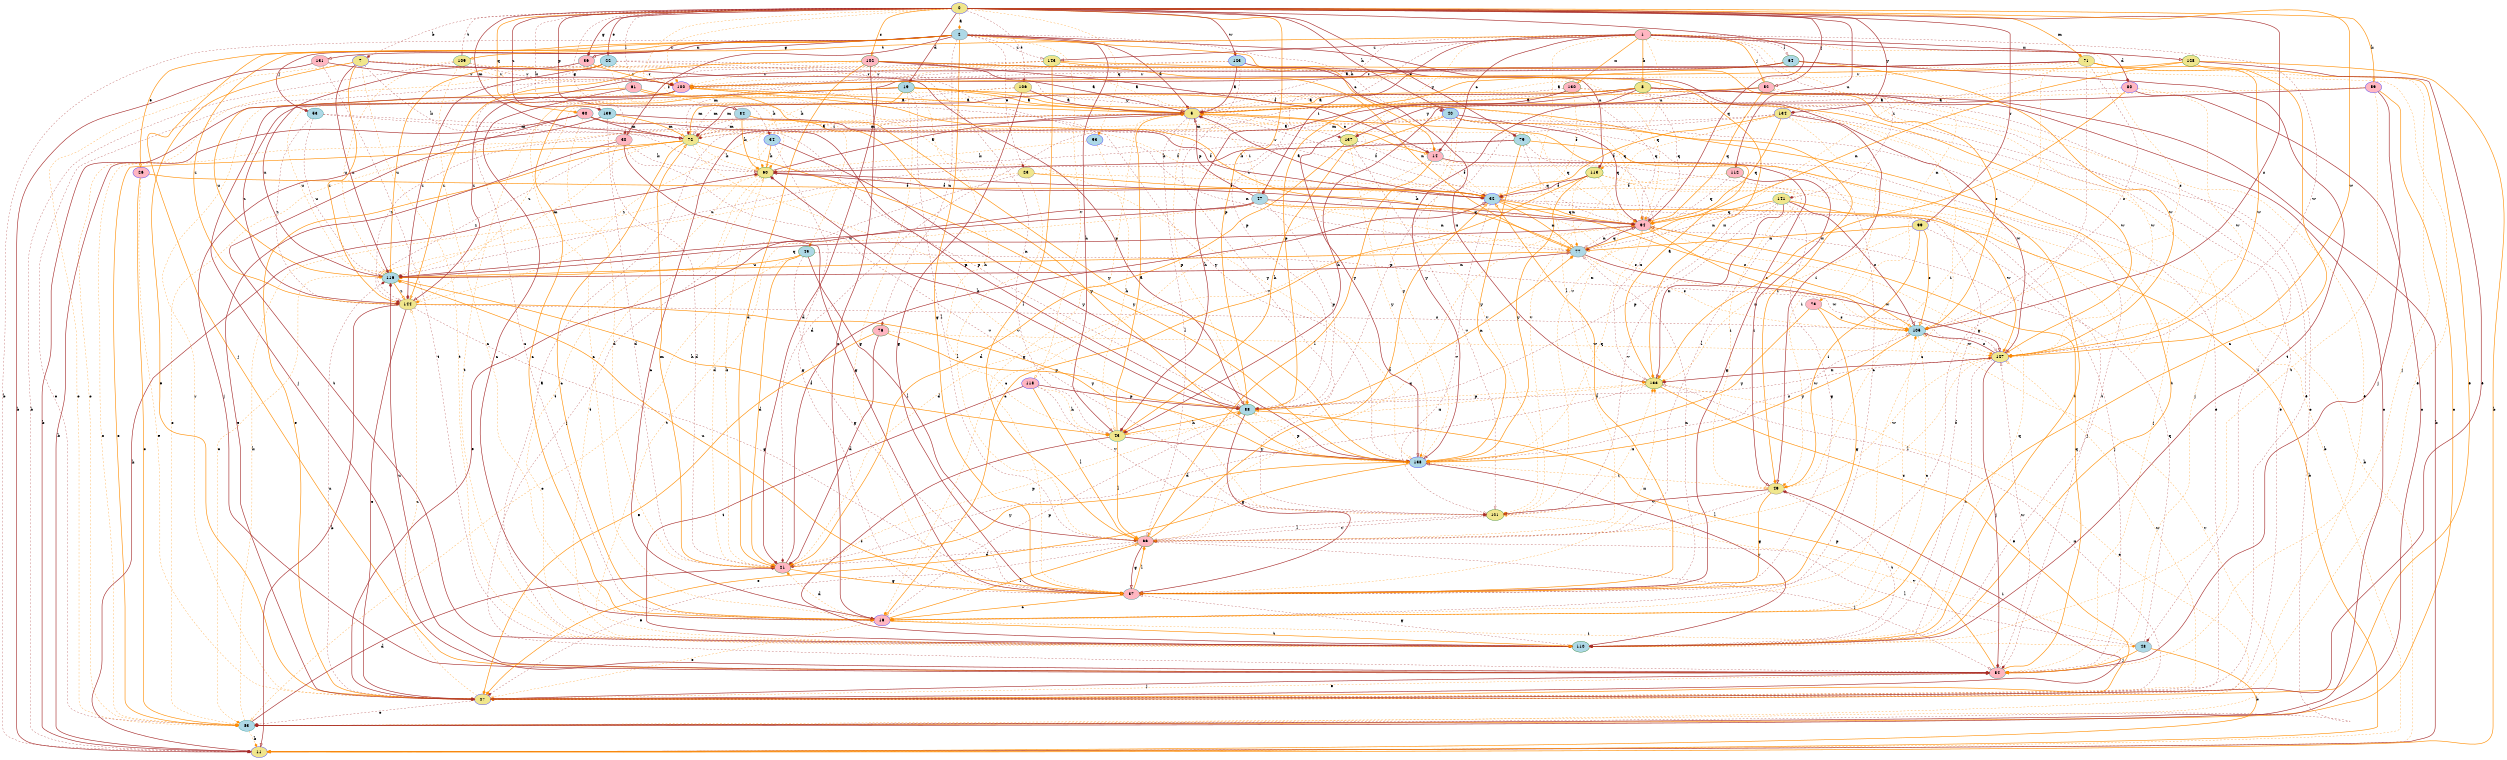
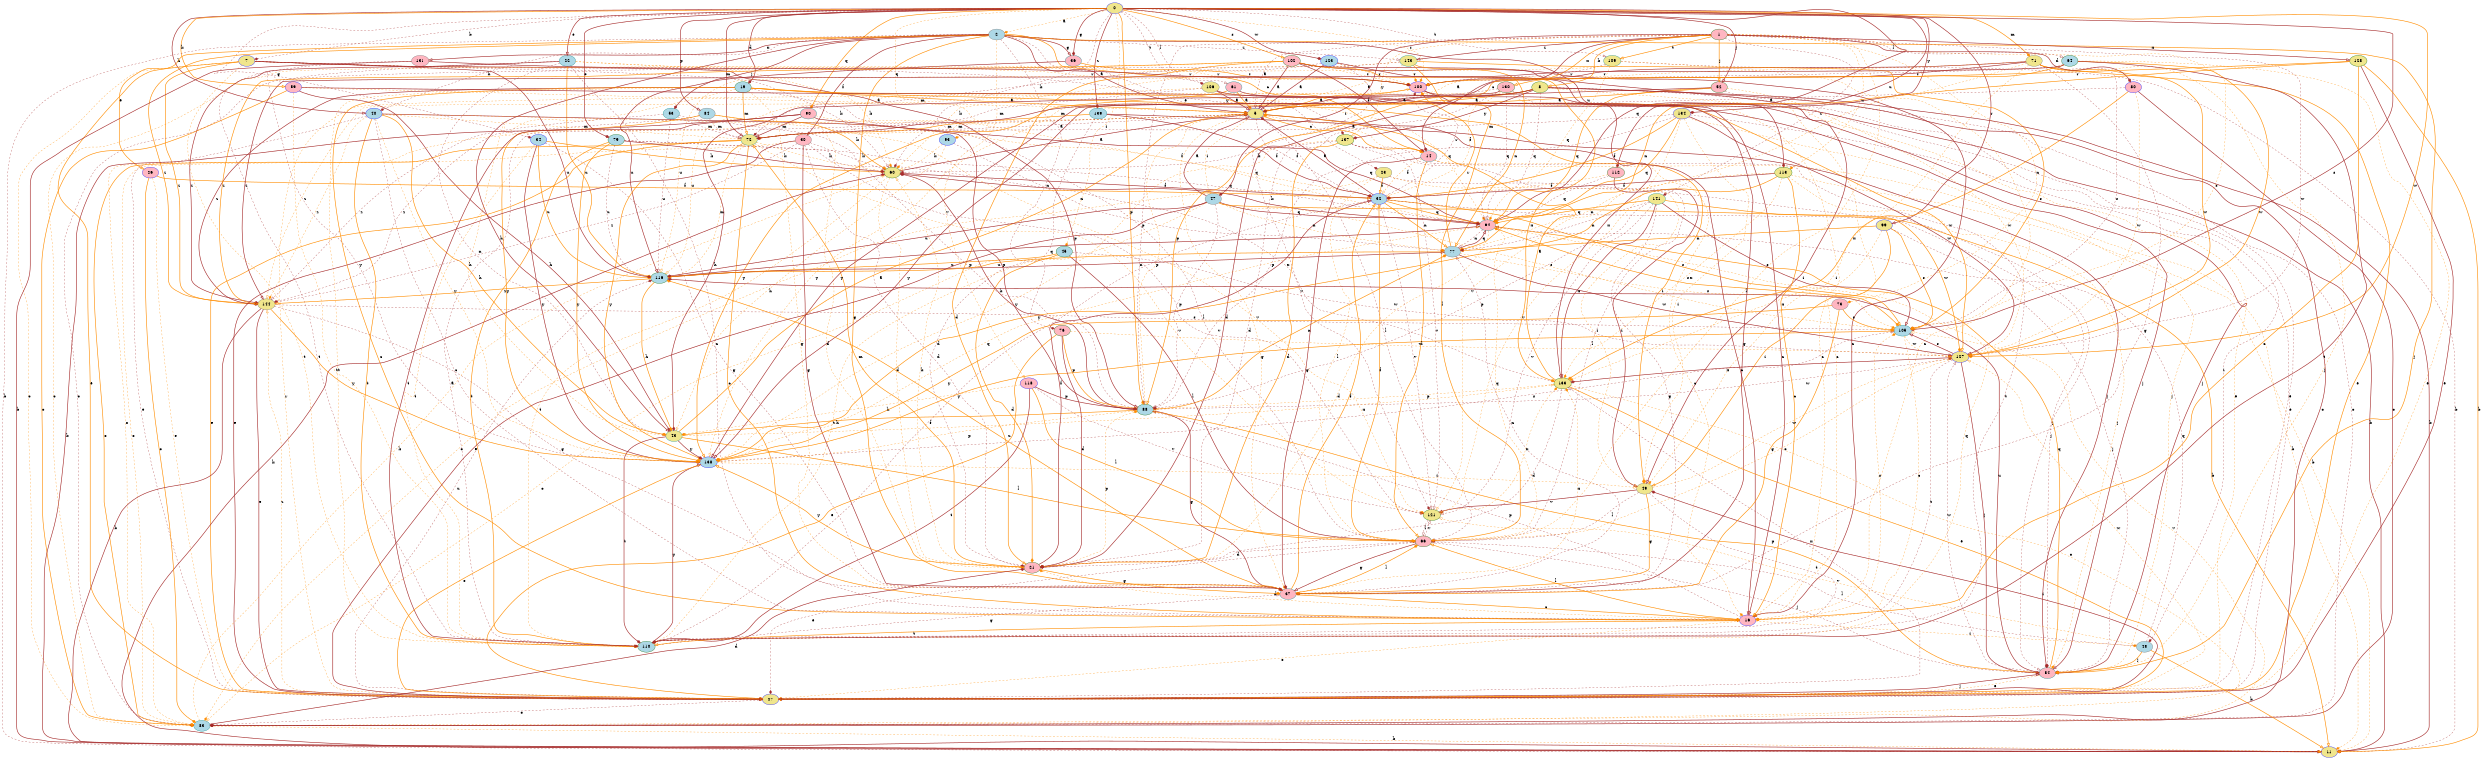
edge "0" -> "30": now "0" -> "60"
edge "61" -> "116": now "34" -> "116"
edge "47" -> "5": label "p" -> "a"
edge "127" -> "66": label "l" -> "o"
edge "45" -> "37": removed, label "g"
